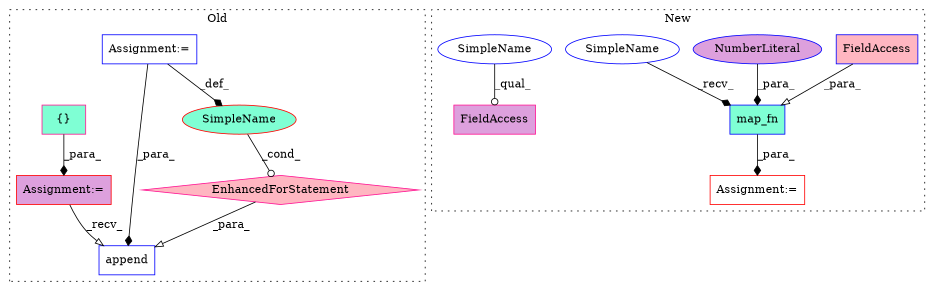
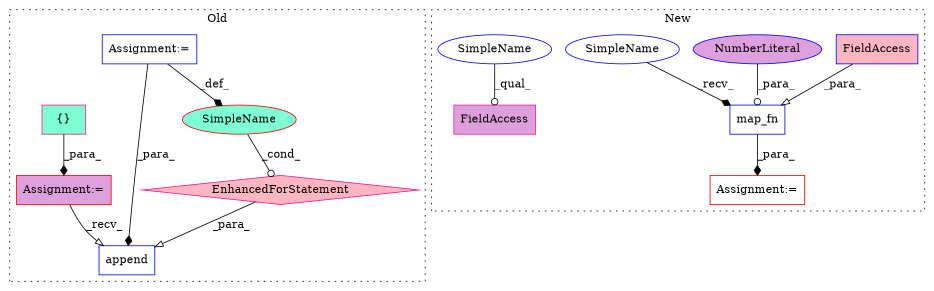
edge "NumberLiteral" -> "map_fn": arrowhead diamond -> odot
node "map_fn": fillcolor aquamarine -> white
